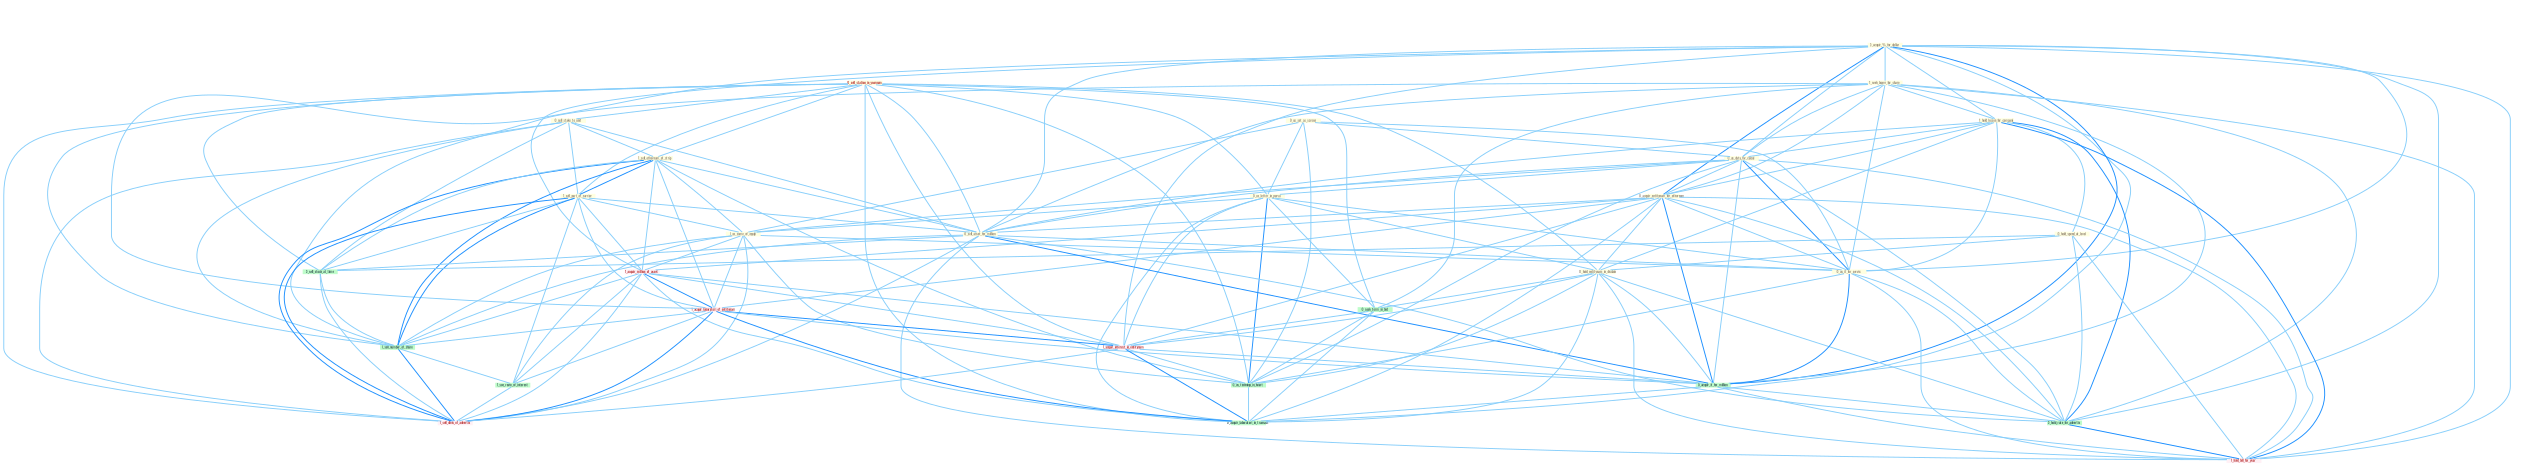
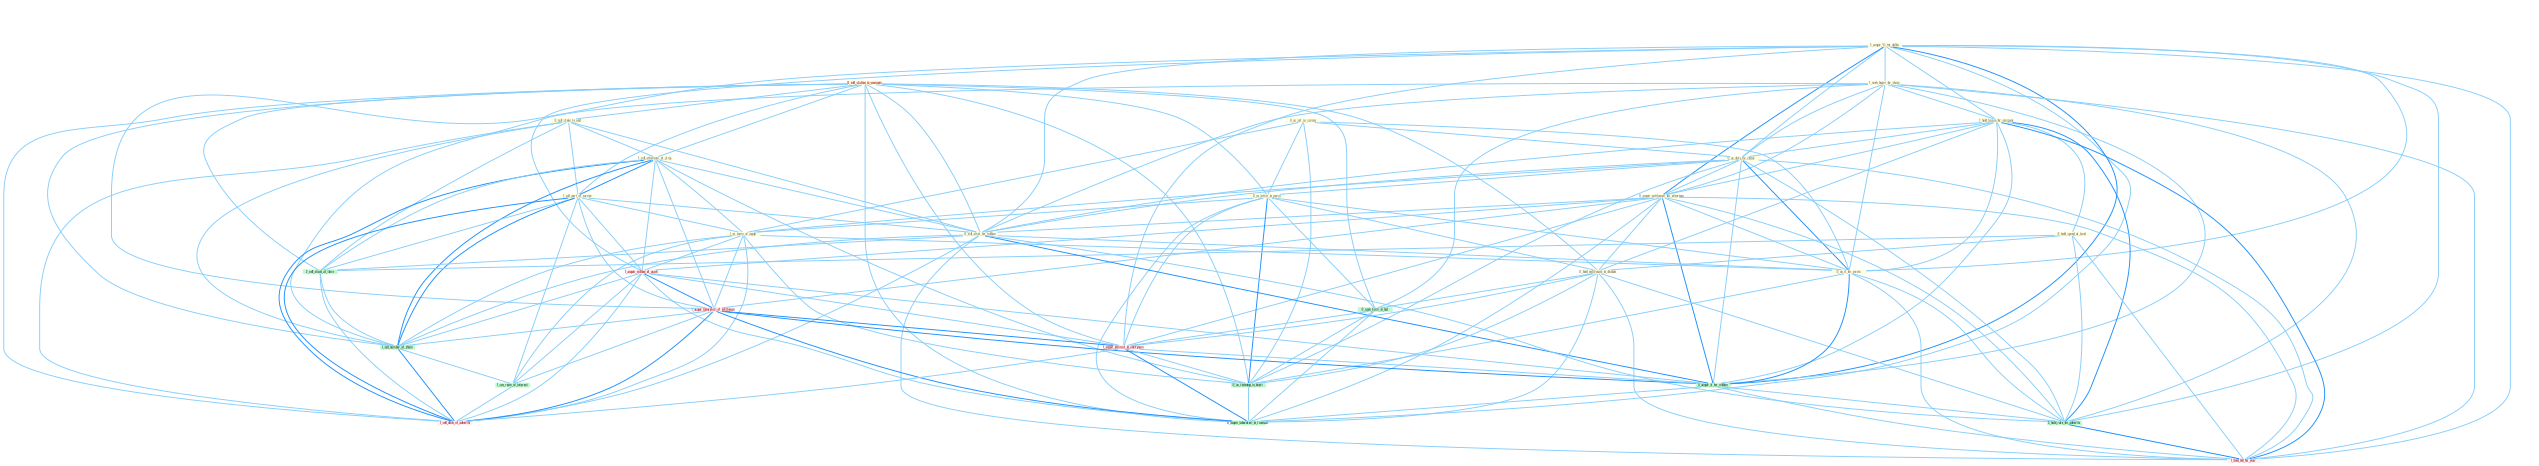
edge "0_hold_entitynam_in_disdain" -- "0_acquir_it_for_million": now "1_hold_lesson_for_compani" -- "0_acquir_it_for_million"
edge "1_acquir_laboratori_of_entitynam" -- "0_acquir_it_for_million": color #87cefa -> #1e90ff
